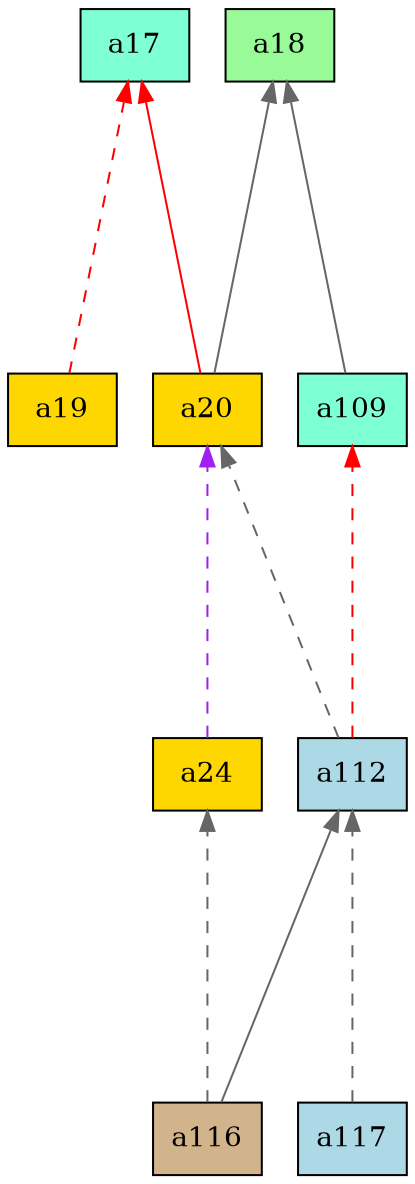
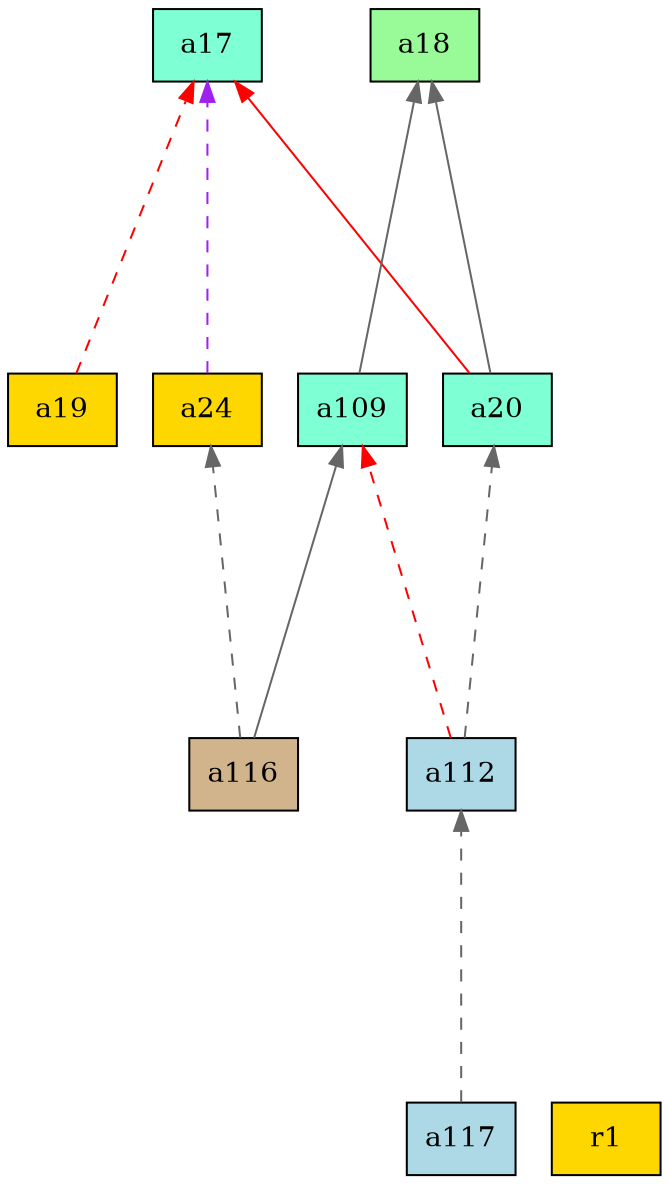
node "a20": fillcolor gold -> aquamarine
edge "a24" -> "a20": now "a24" -> "a17"
edge "a116" -> "a112": now "a116" -> "a109"
node "r1": added
